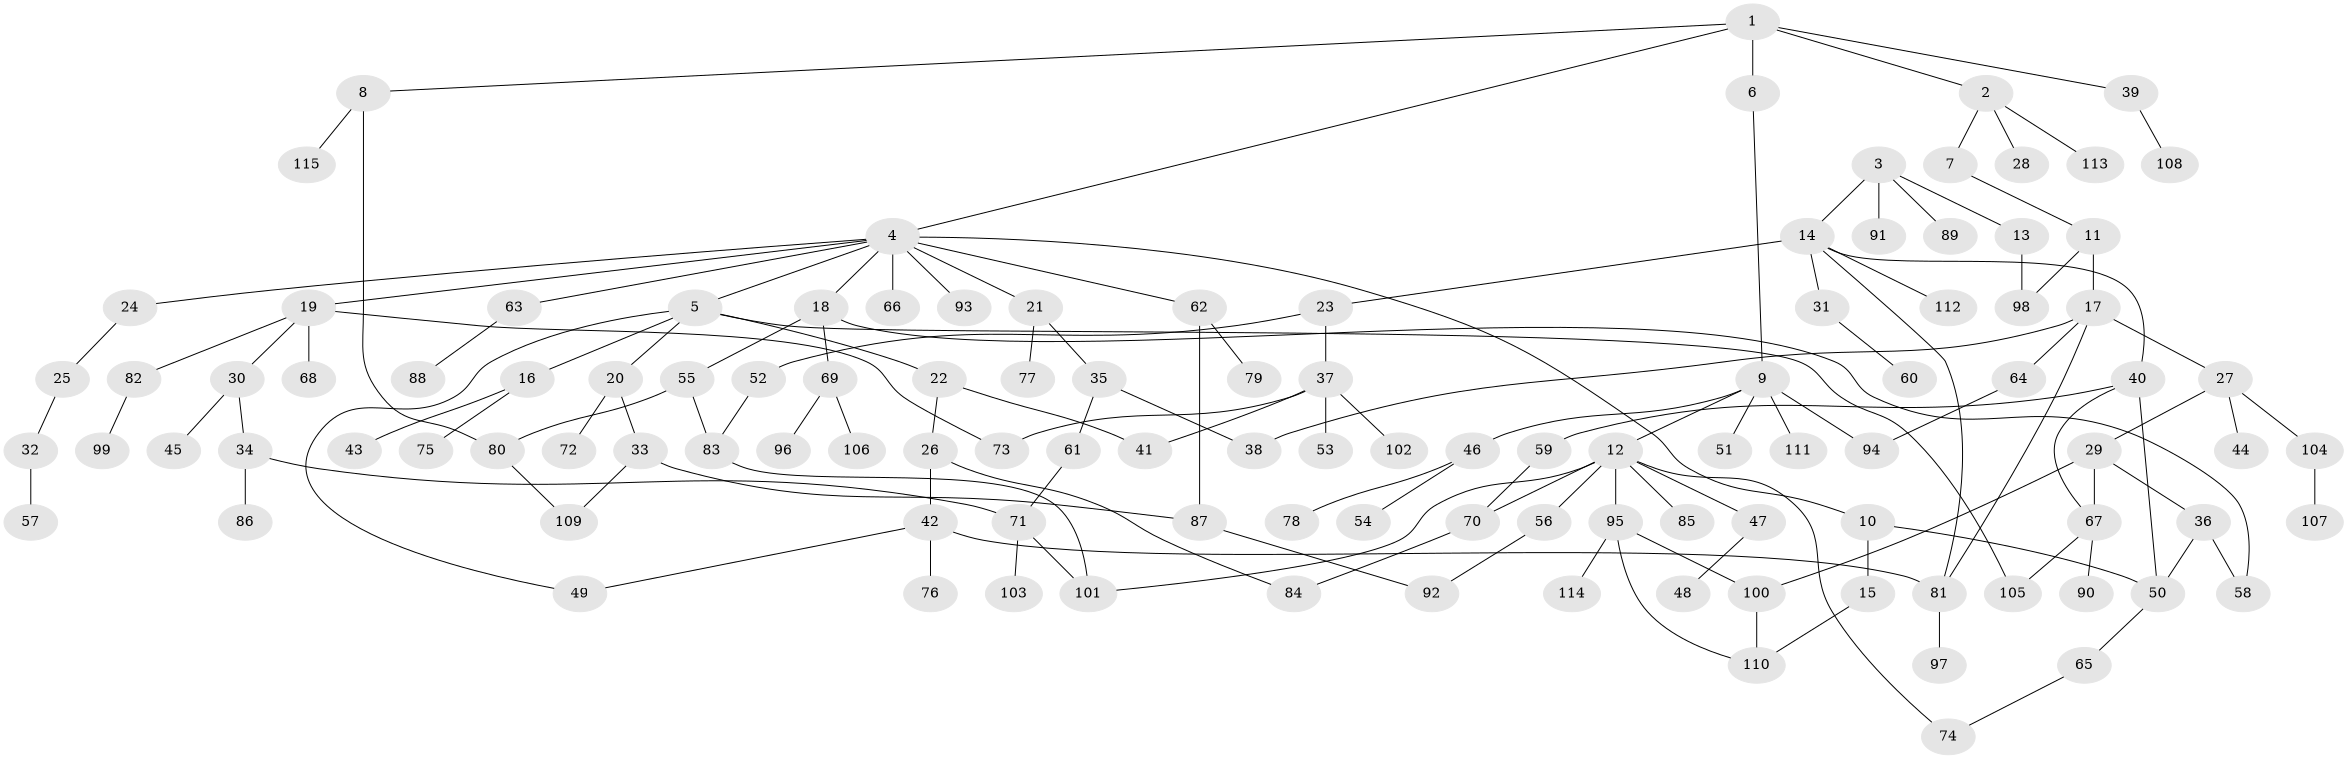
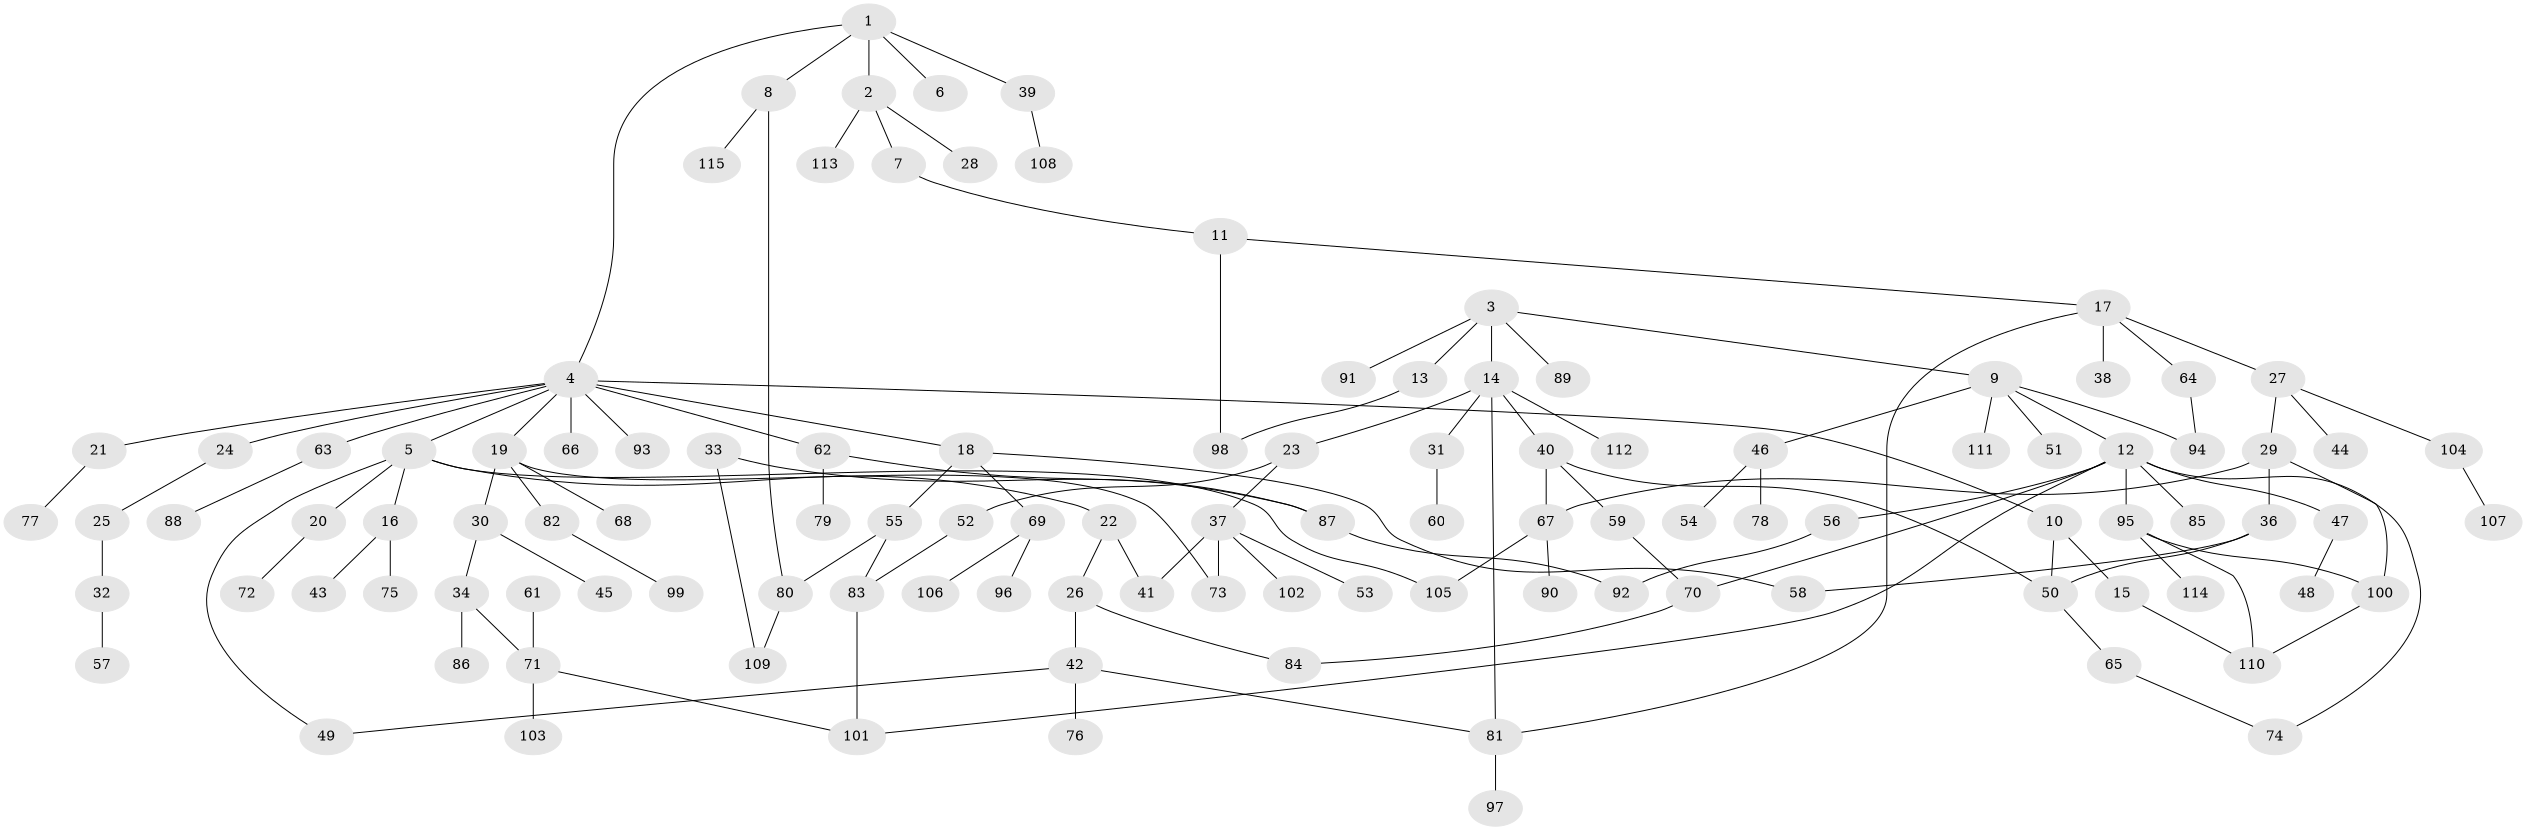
edge "6" -- "9": now "3" -- "9"
node "35": removed
edge "20" -- "33": removed
